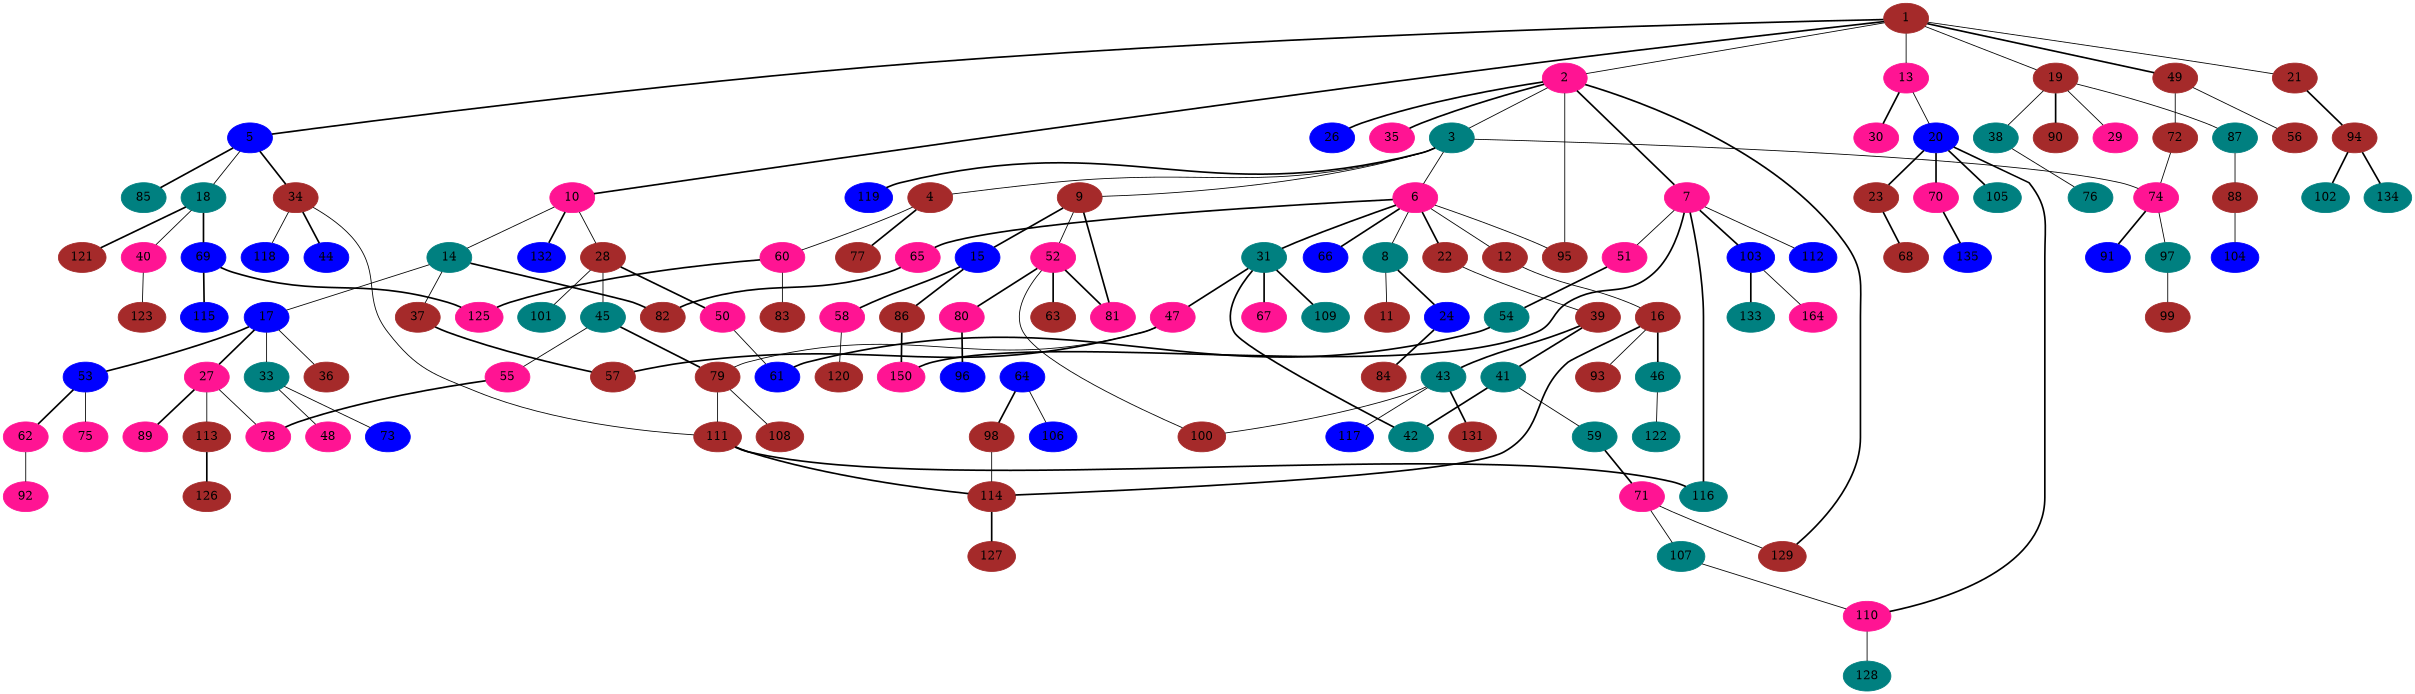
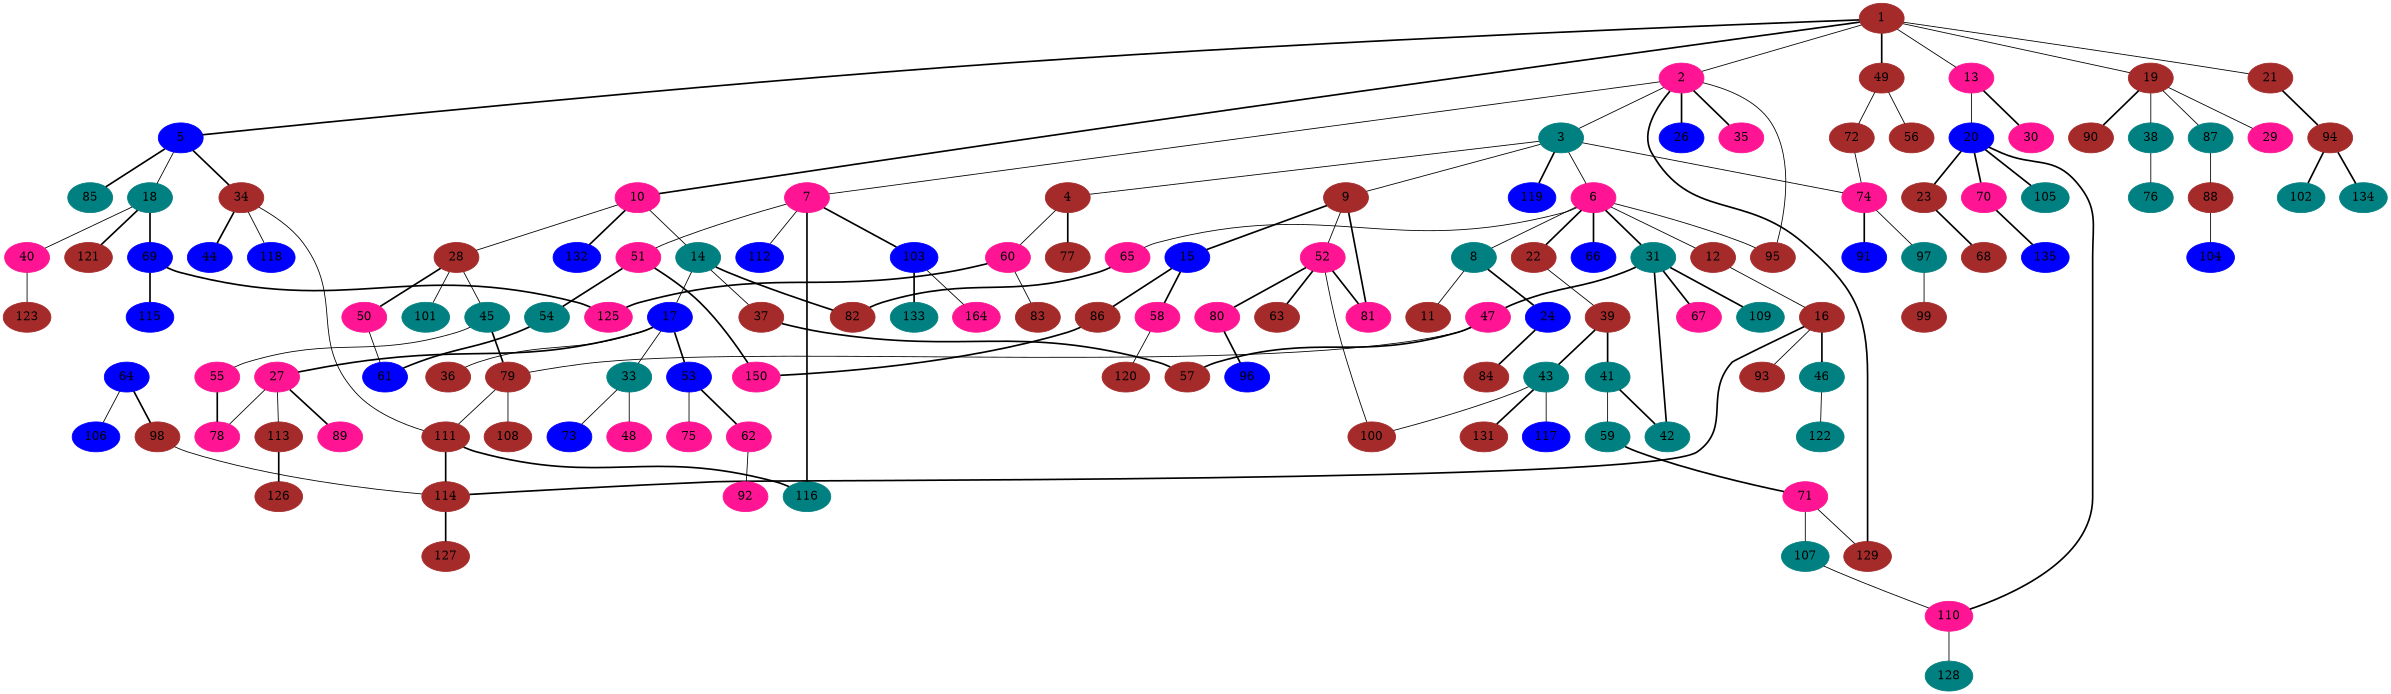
edge "2" -- "7": style bold -> solid
edge "6" -- "65": style bold -> solid
edge "7" -- "150": now "51" -- "150"
